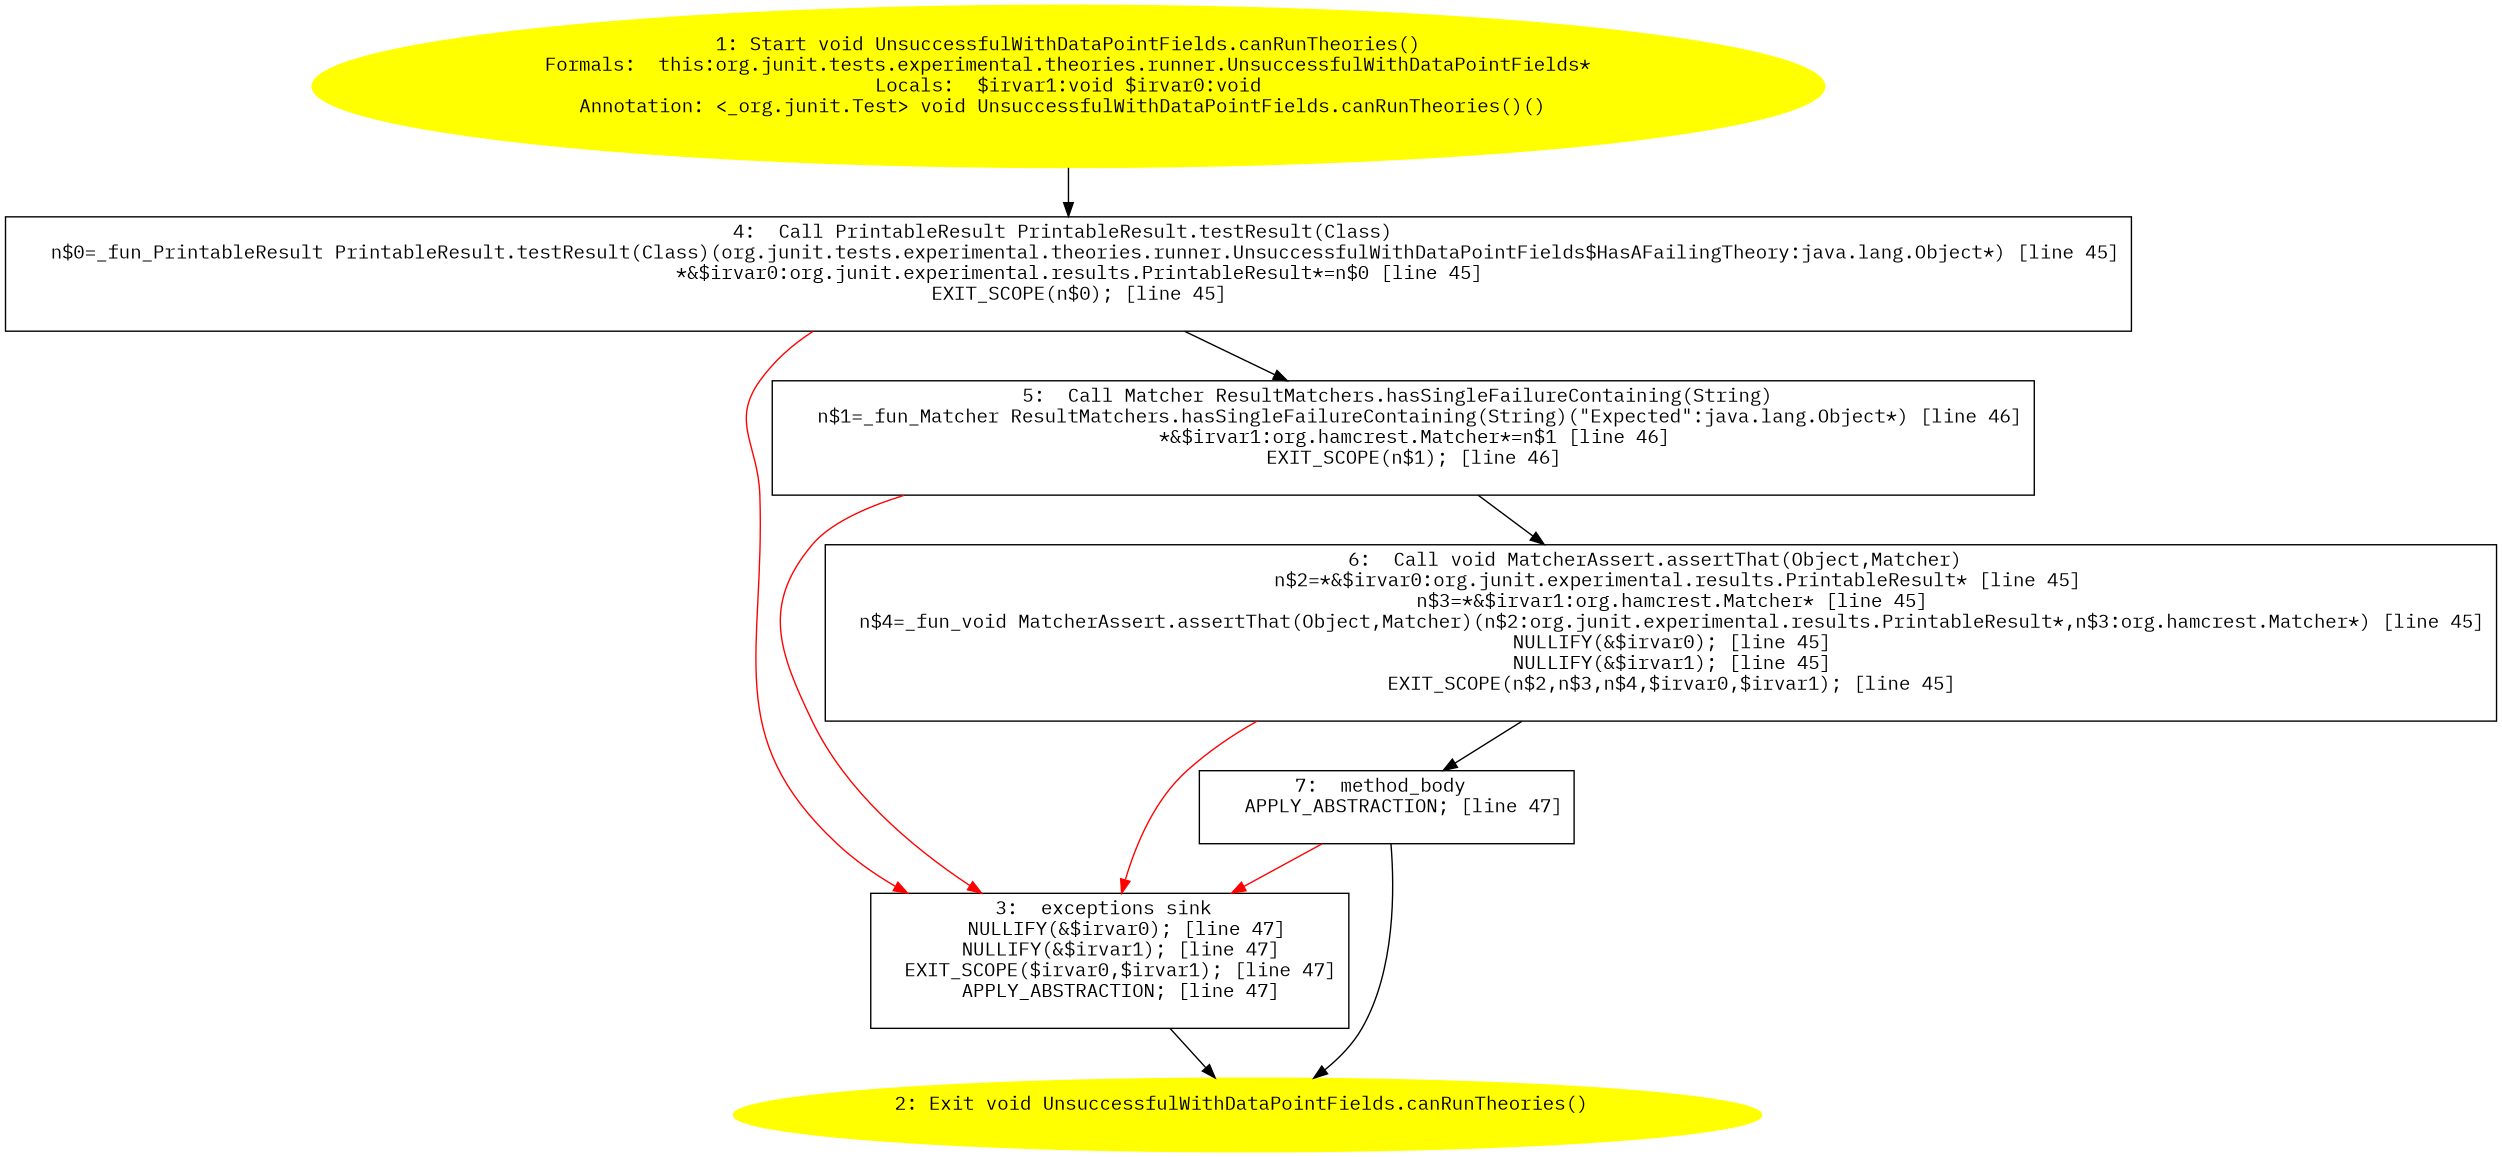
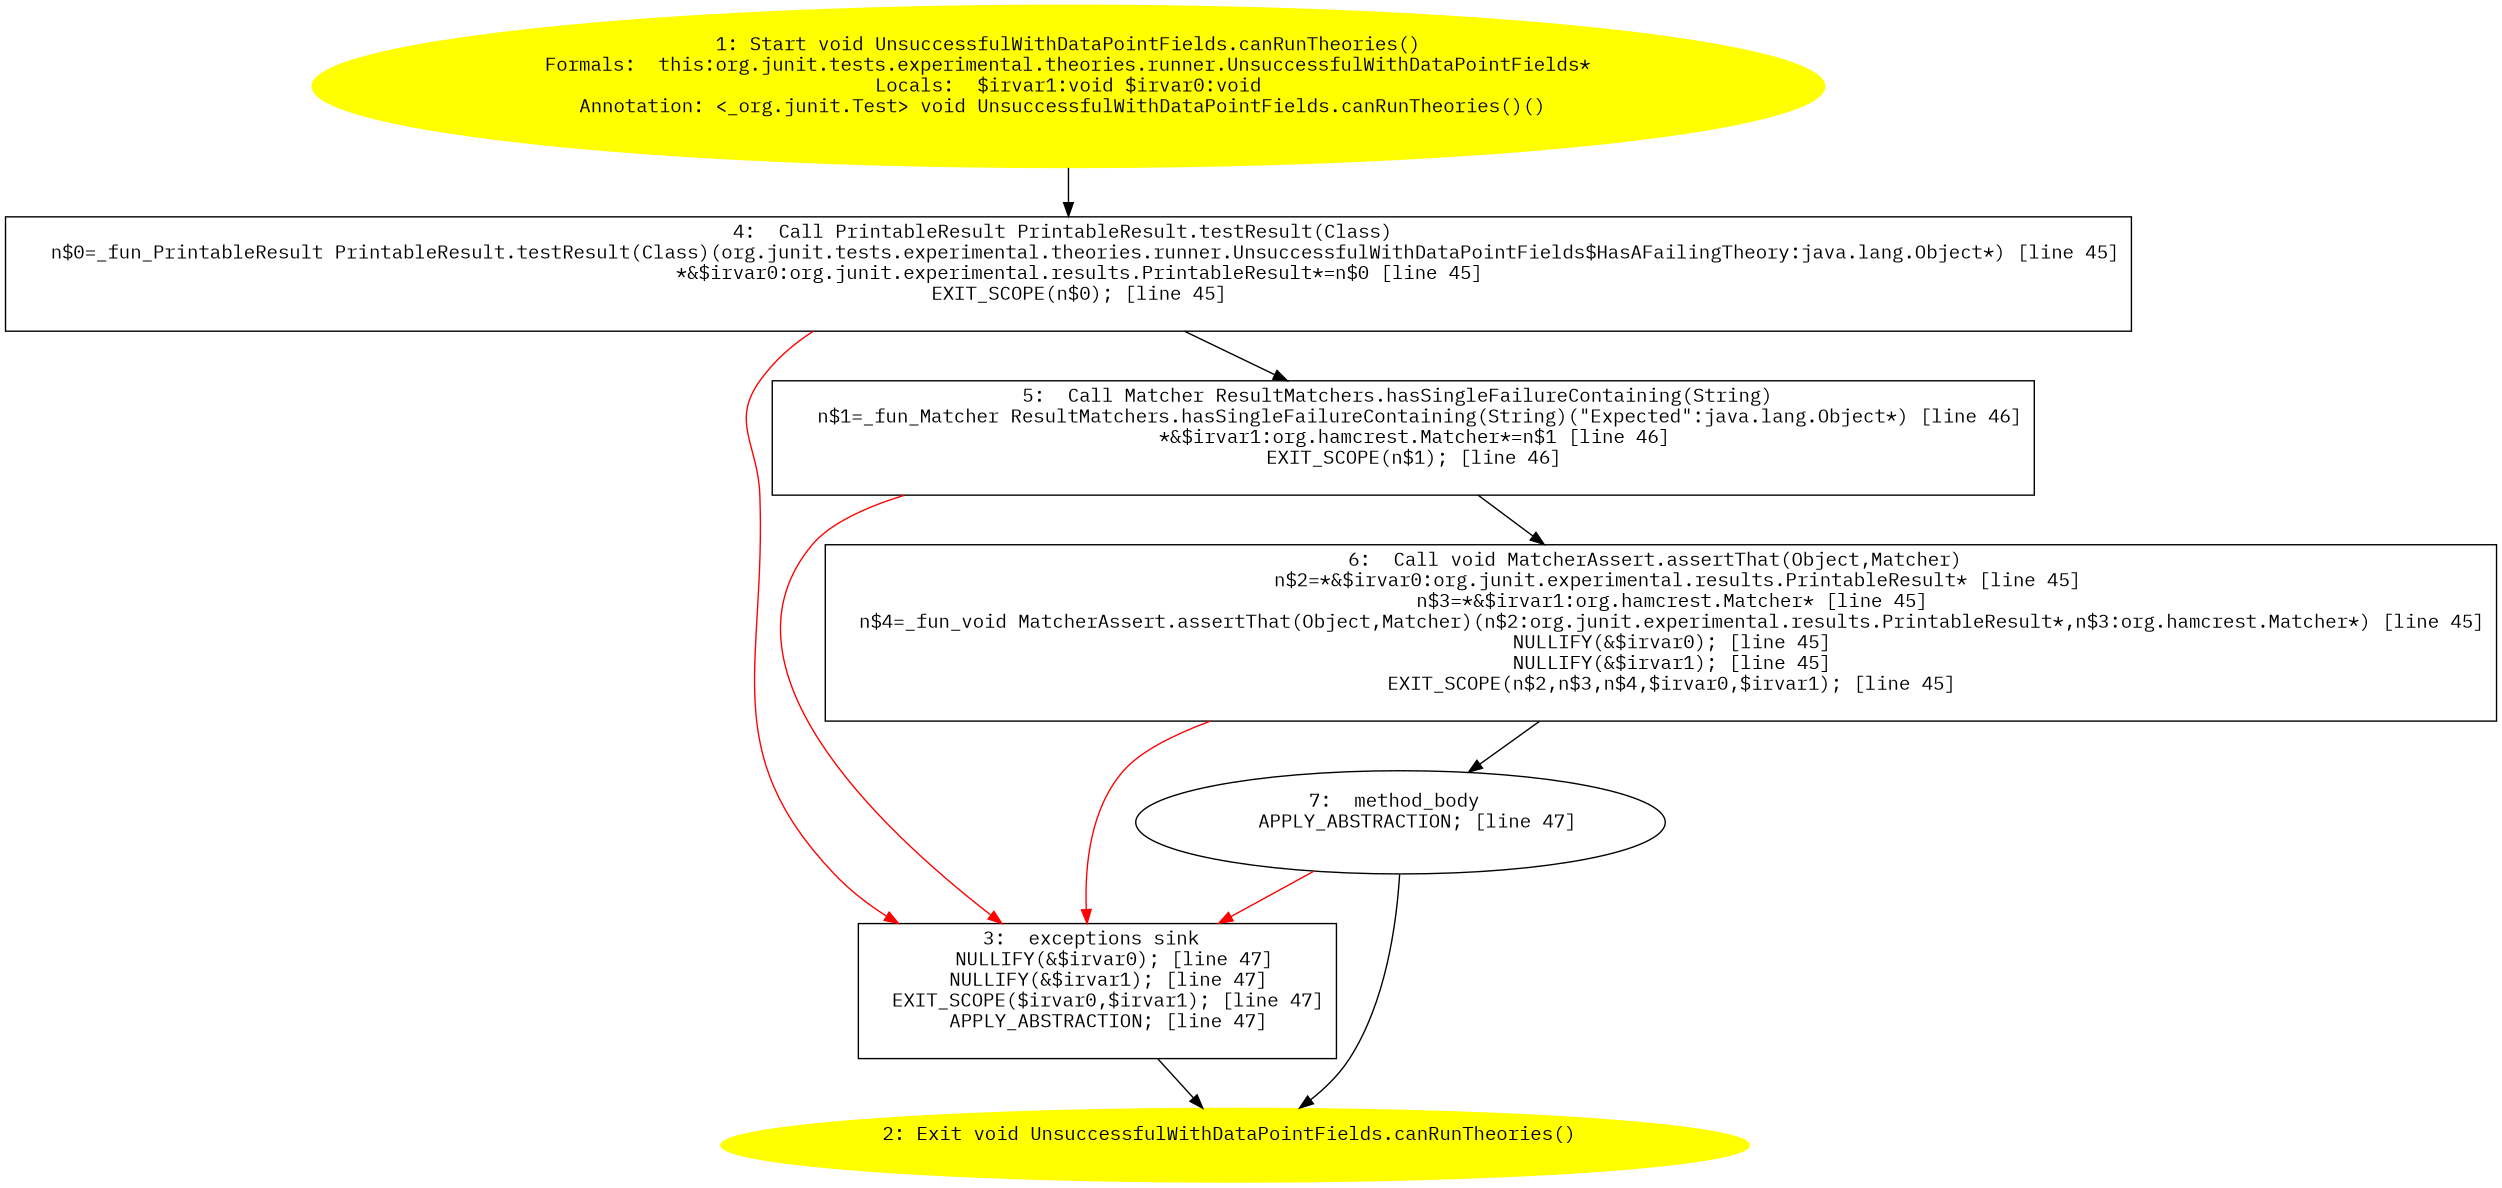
node "7:  method_body APPLY_ABSTRACTION; [line 47]": shape box -> ellipse
